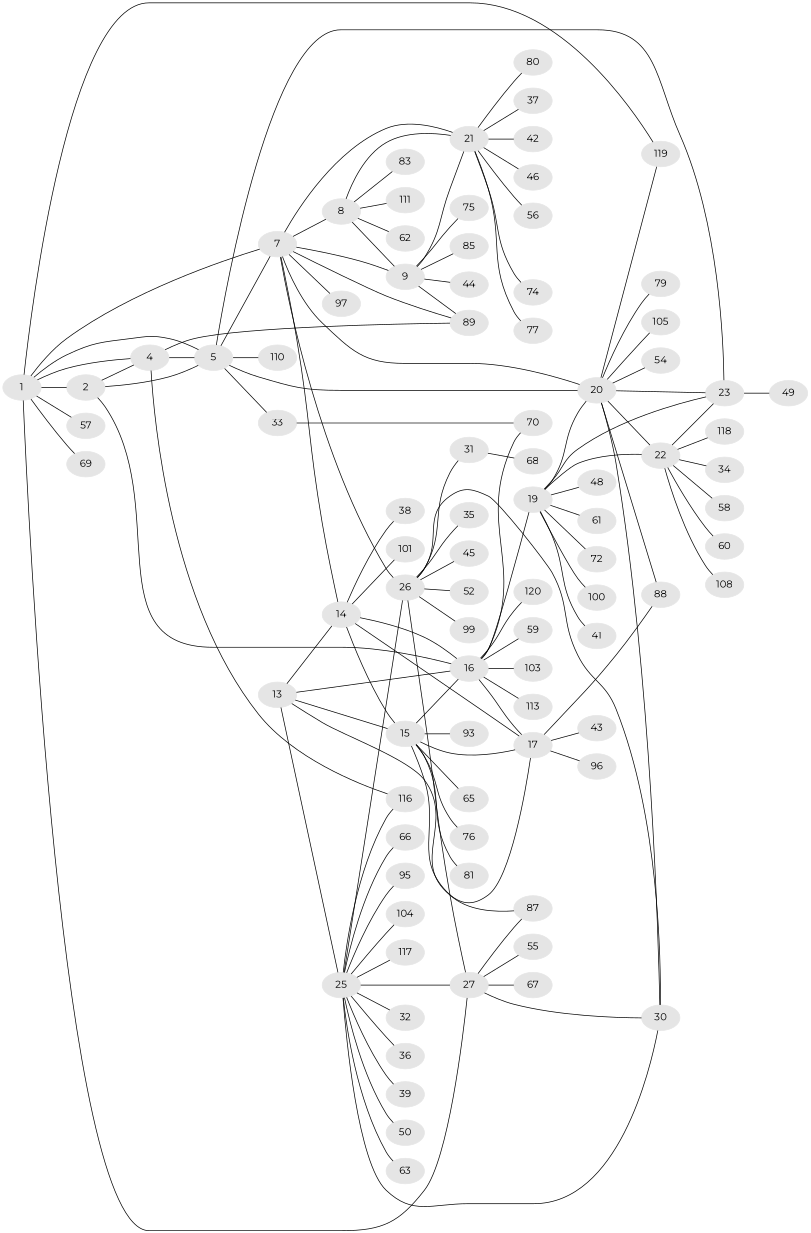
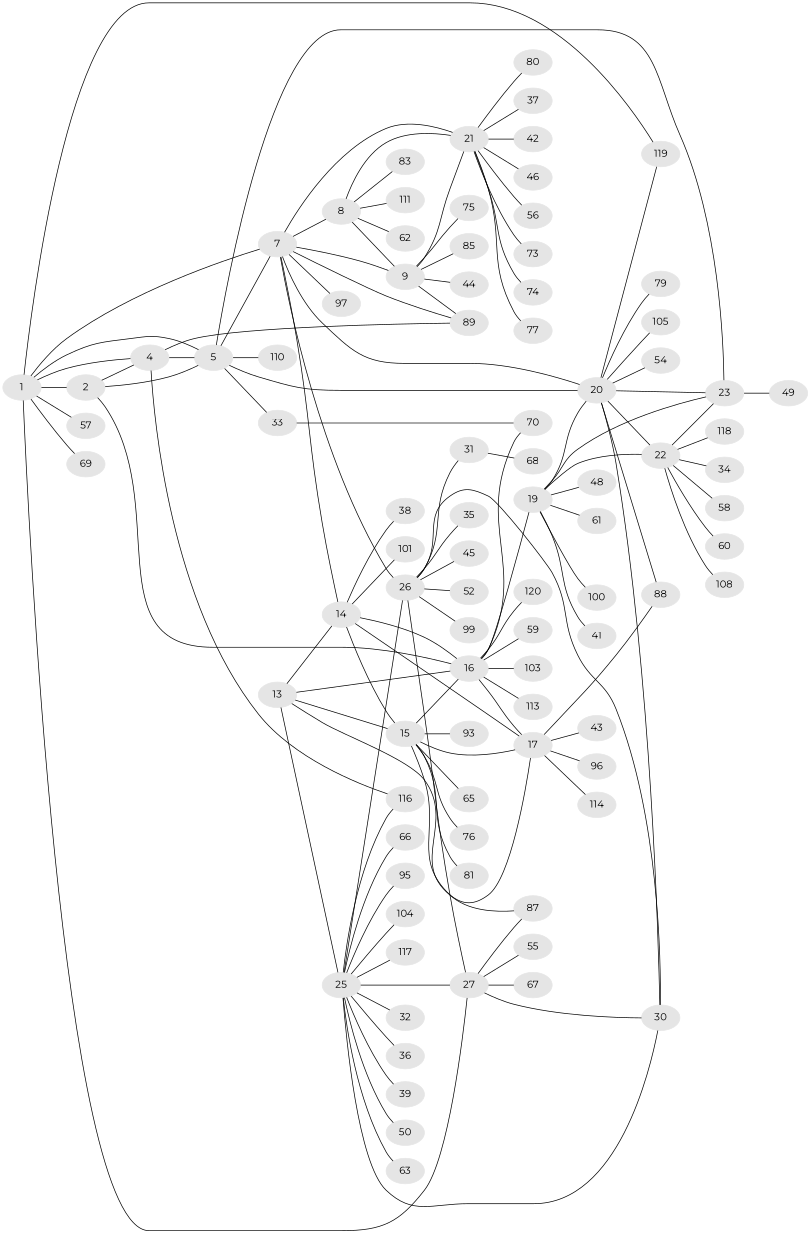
node "73": added
node "72": removed
node "114": added
